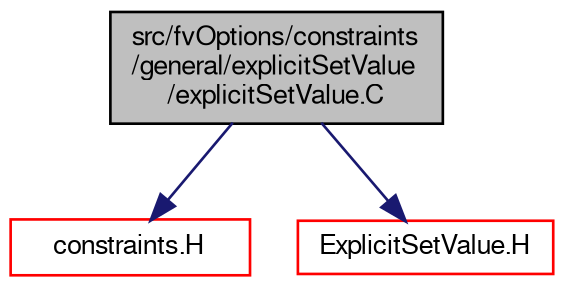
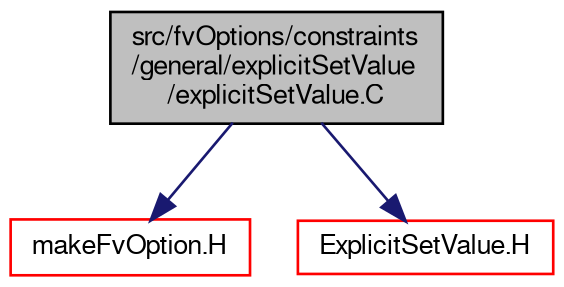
node "constraints.H": label "constraints.H" -> "makeFvOption.H"
